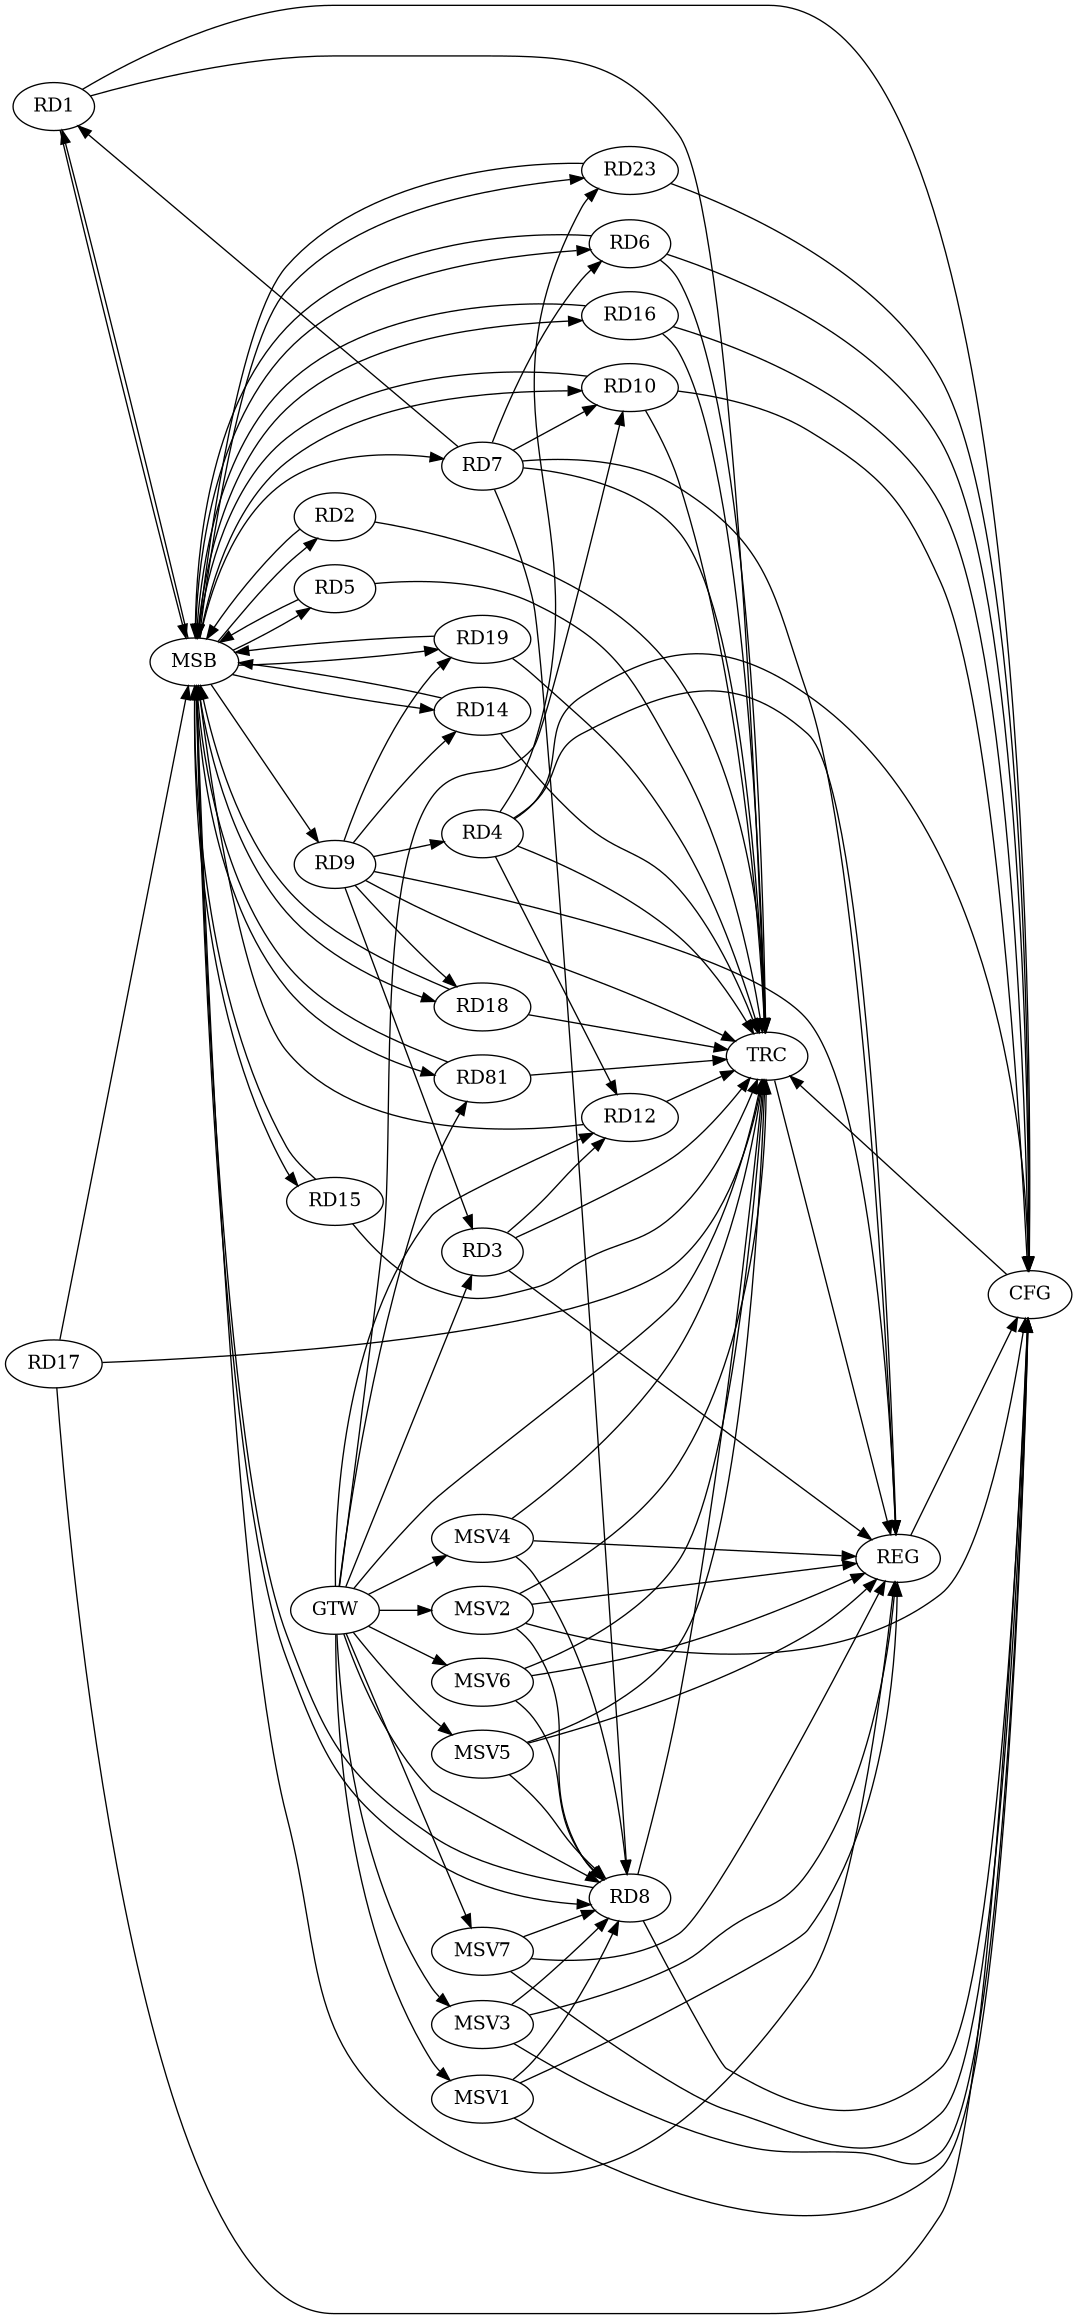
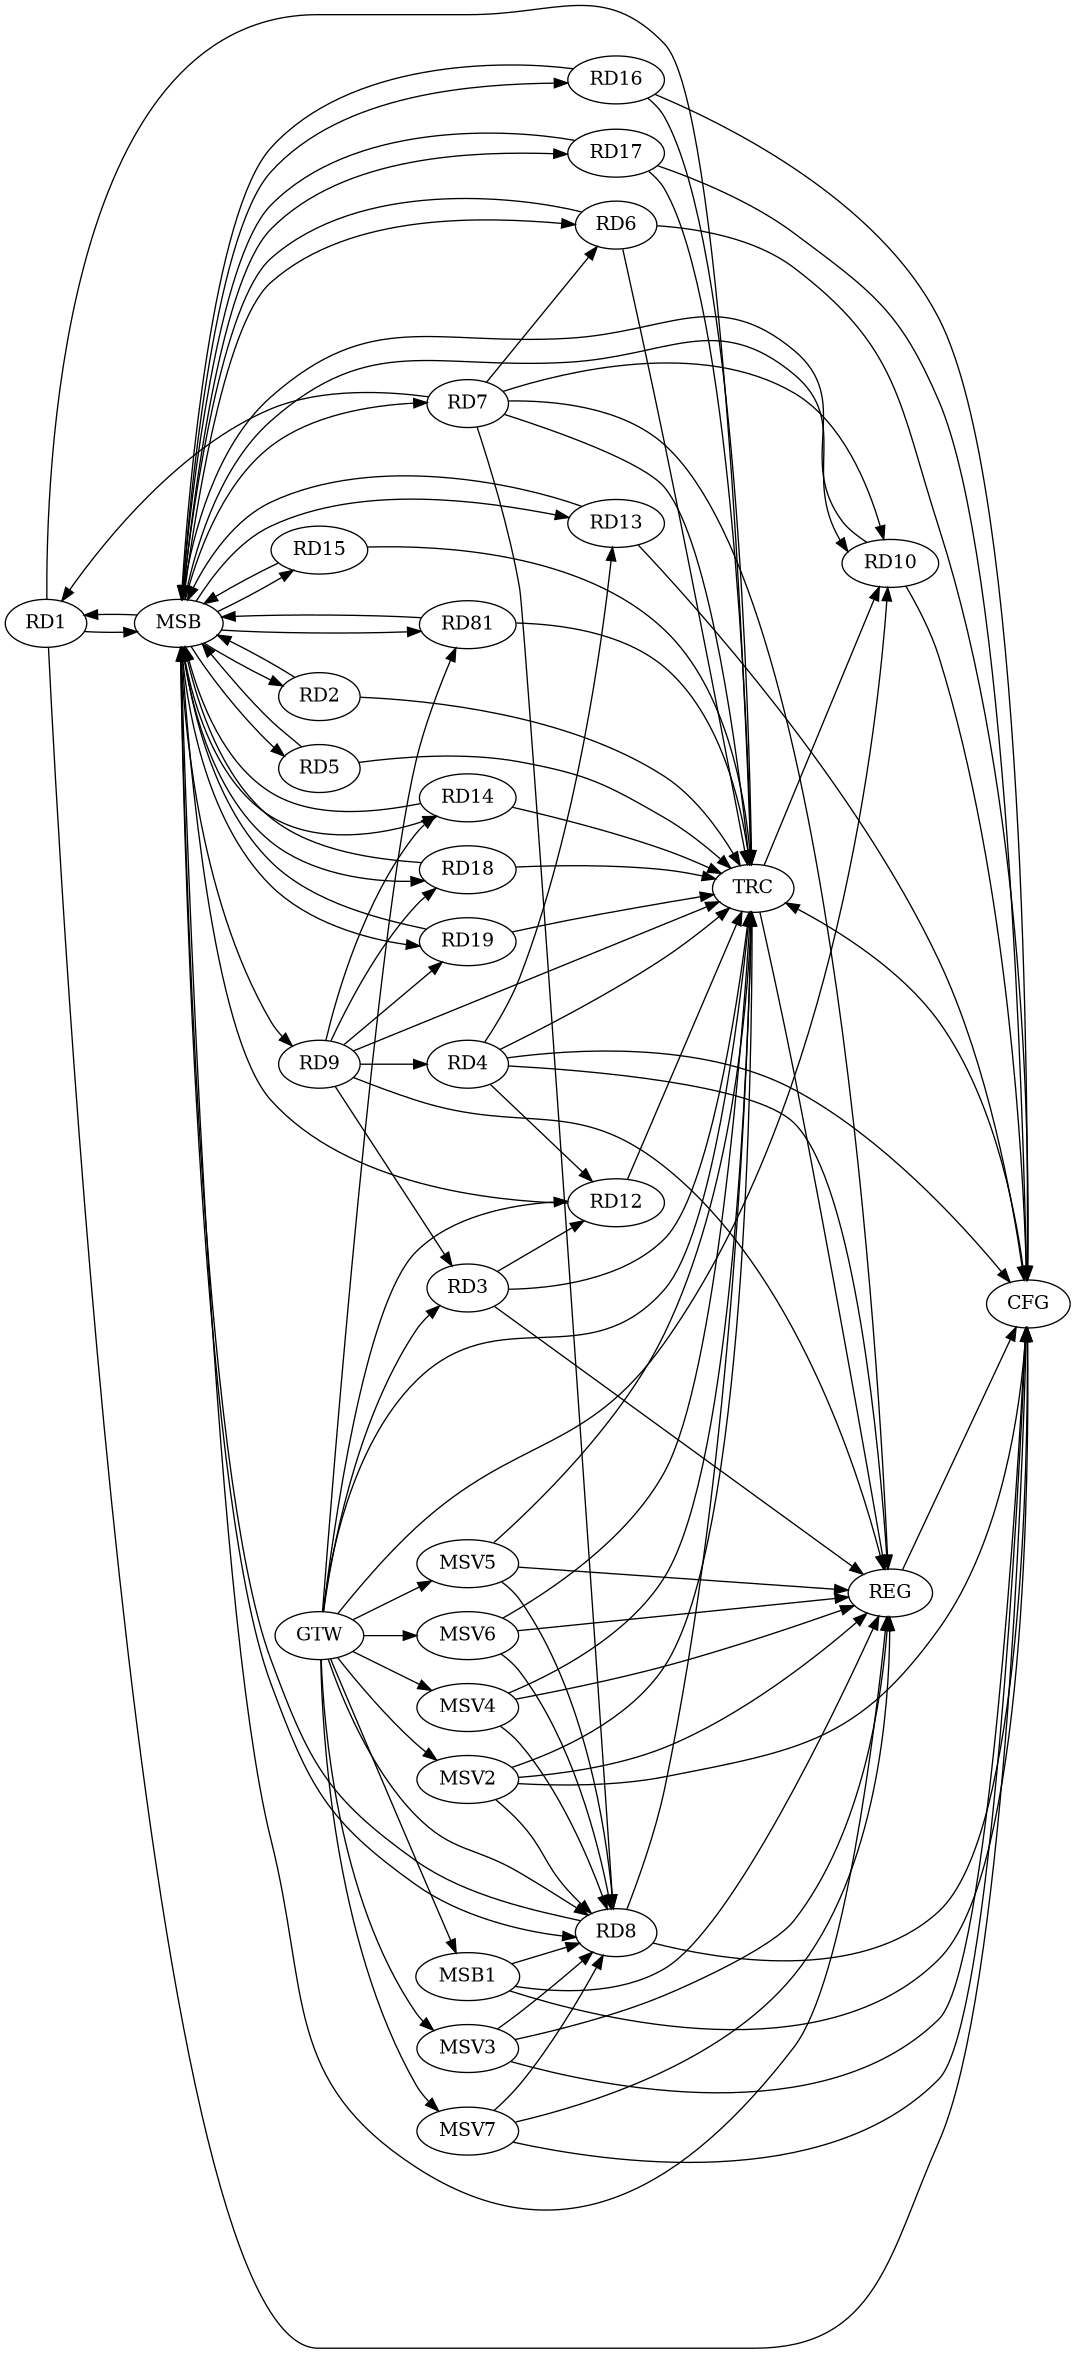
node "RD23": label "RD23" -> "RD13"
edge "MSB" -> "RD17": added
edge "RD10" -> "TRC": reversed
node "MSV1": label "MSV1" -> "MSB1"
